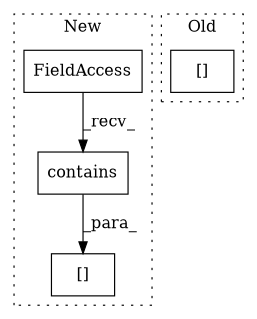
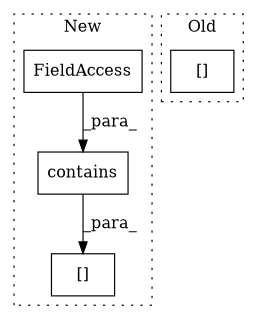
edge "FieldAccess" -> "contains": label "_recv_" -> "_para_"
